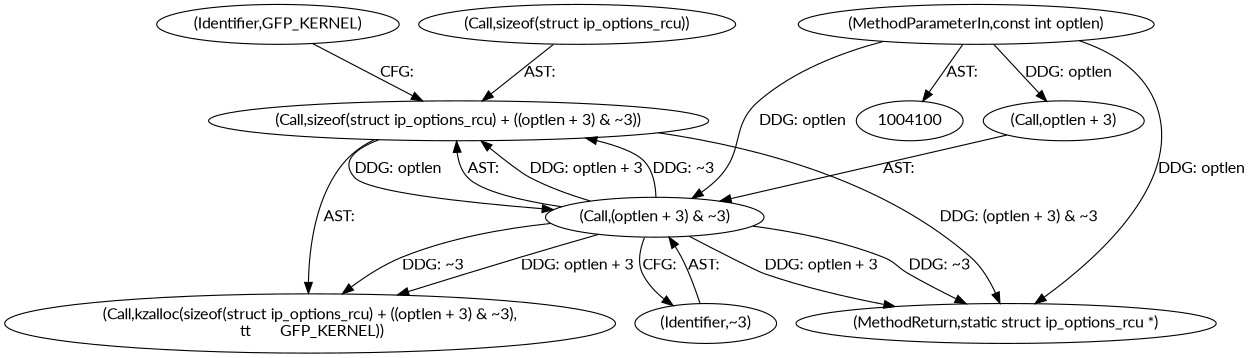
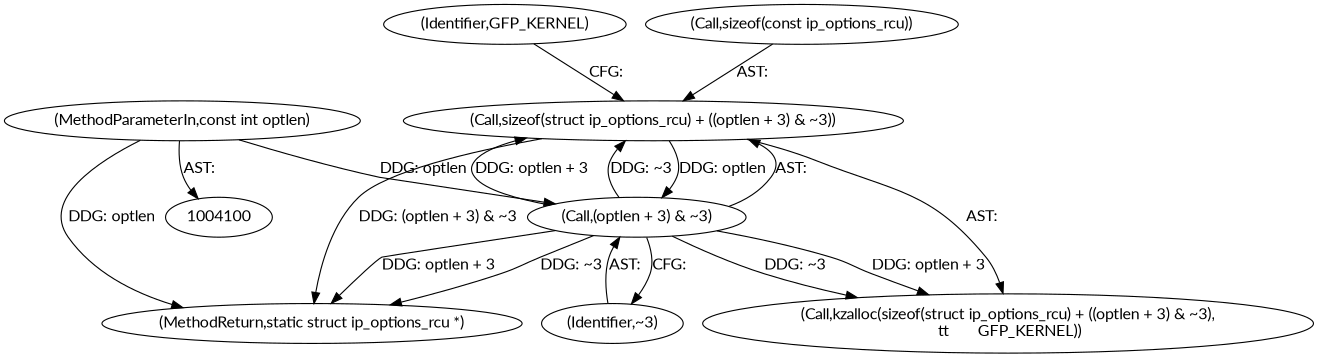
node "(Call,sizeof(struct ip_options_rcu))": label "(Call,sizeof(struct ip_options_rcu))" -> "(Call,sizeof(const ip_options_rcu))"
node "(Call,optlen + 3)": removed
